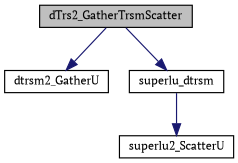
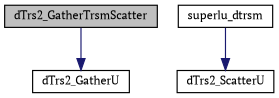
edge "dTrs2_GatherTrsmScatter" -> "superlu_dtrsm": removed
node "dtrsm2_GatherU": label "dtrsm2_GatherU" -> "dTrs2_GatherU"
node "superlu2_ScatterU": label "superlu2_ScatterU" -> "dTrs2_ScatterU"
